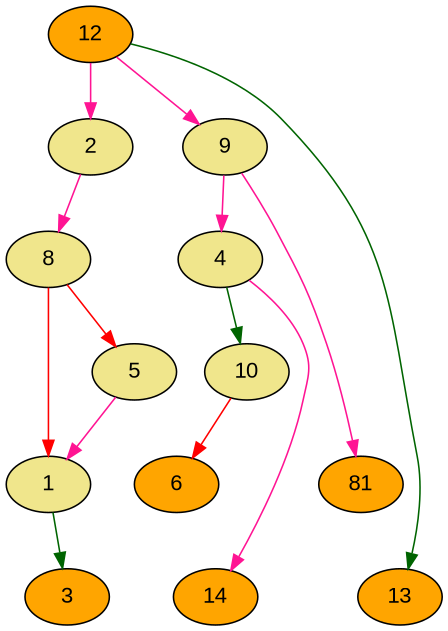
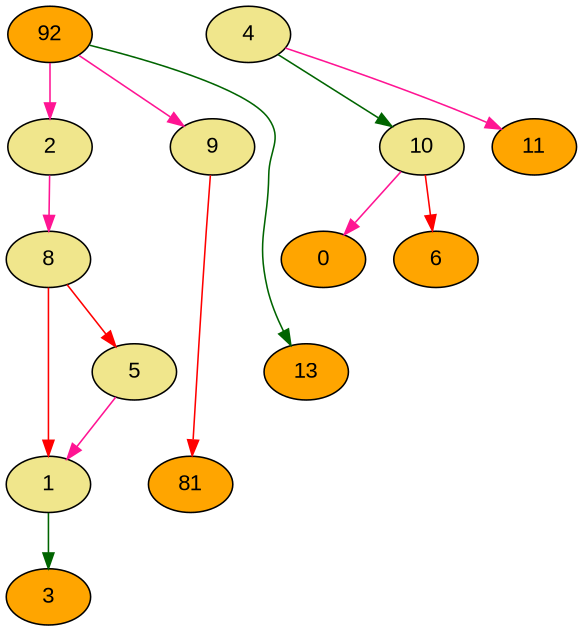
node "12": label "12" -> "92"
edge "9" -> "4": removed
node "0": added
edge "9" -> "81": color deeppink -> red
node "14": label "14" -> "11"
